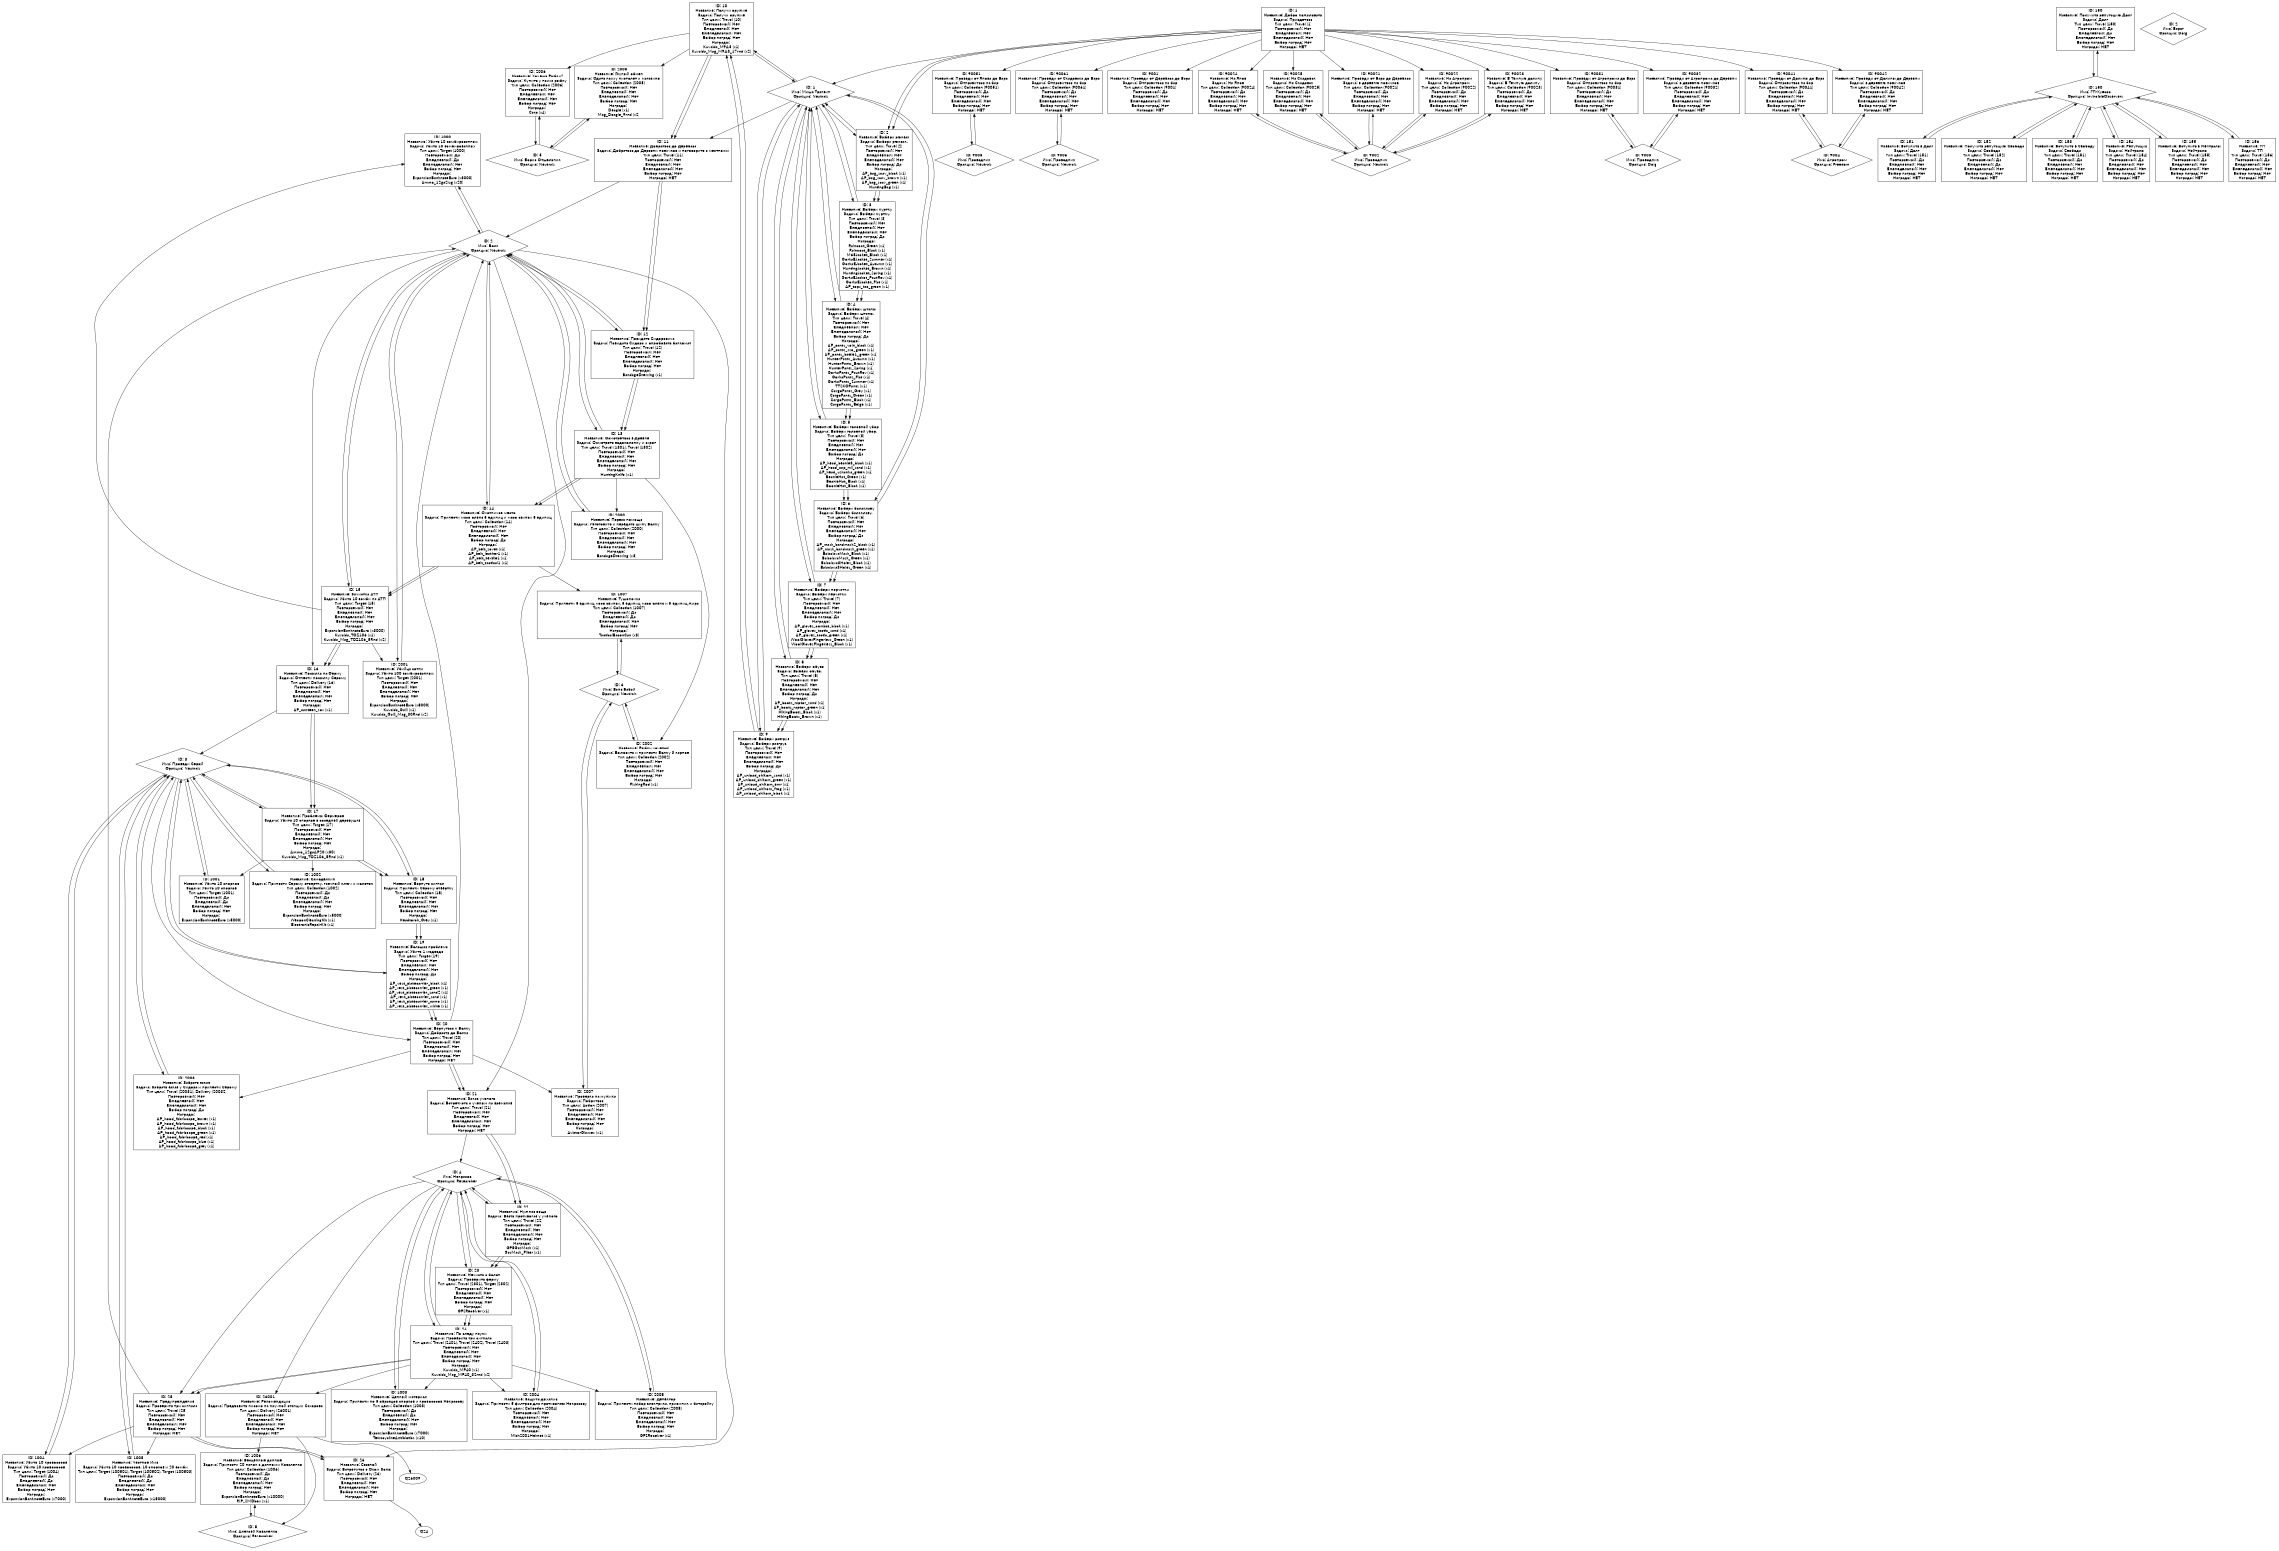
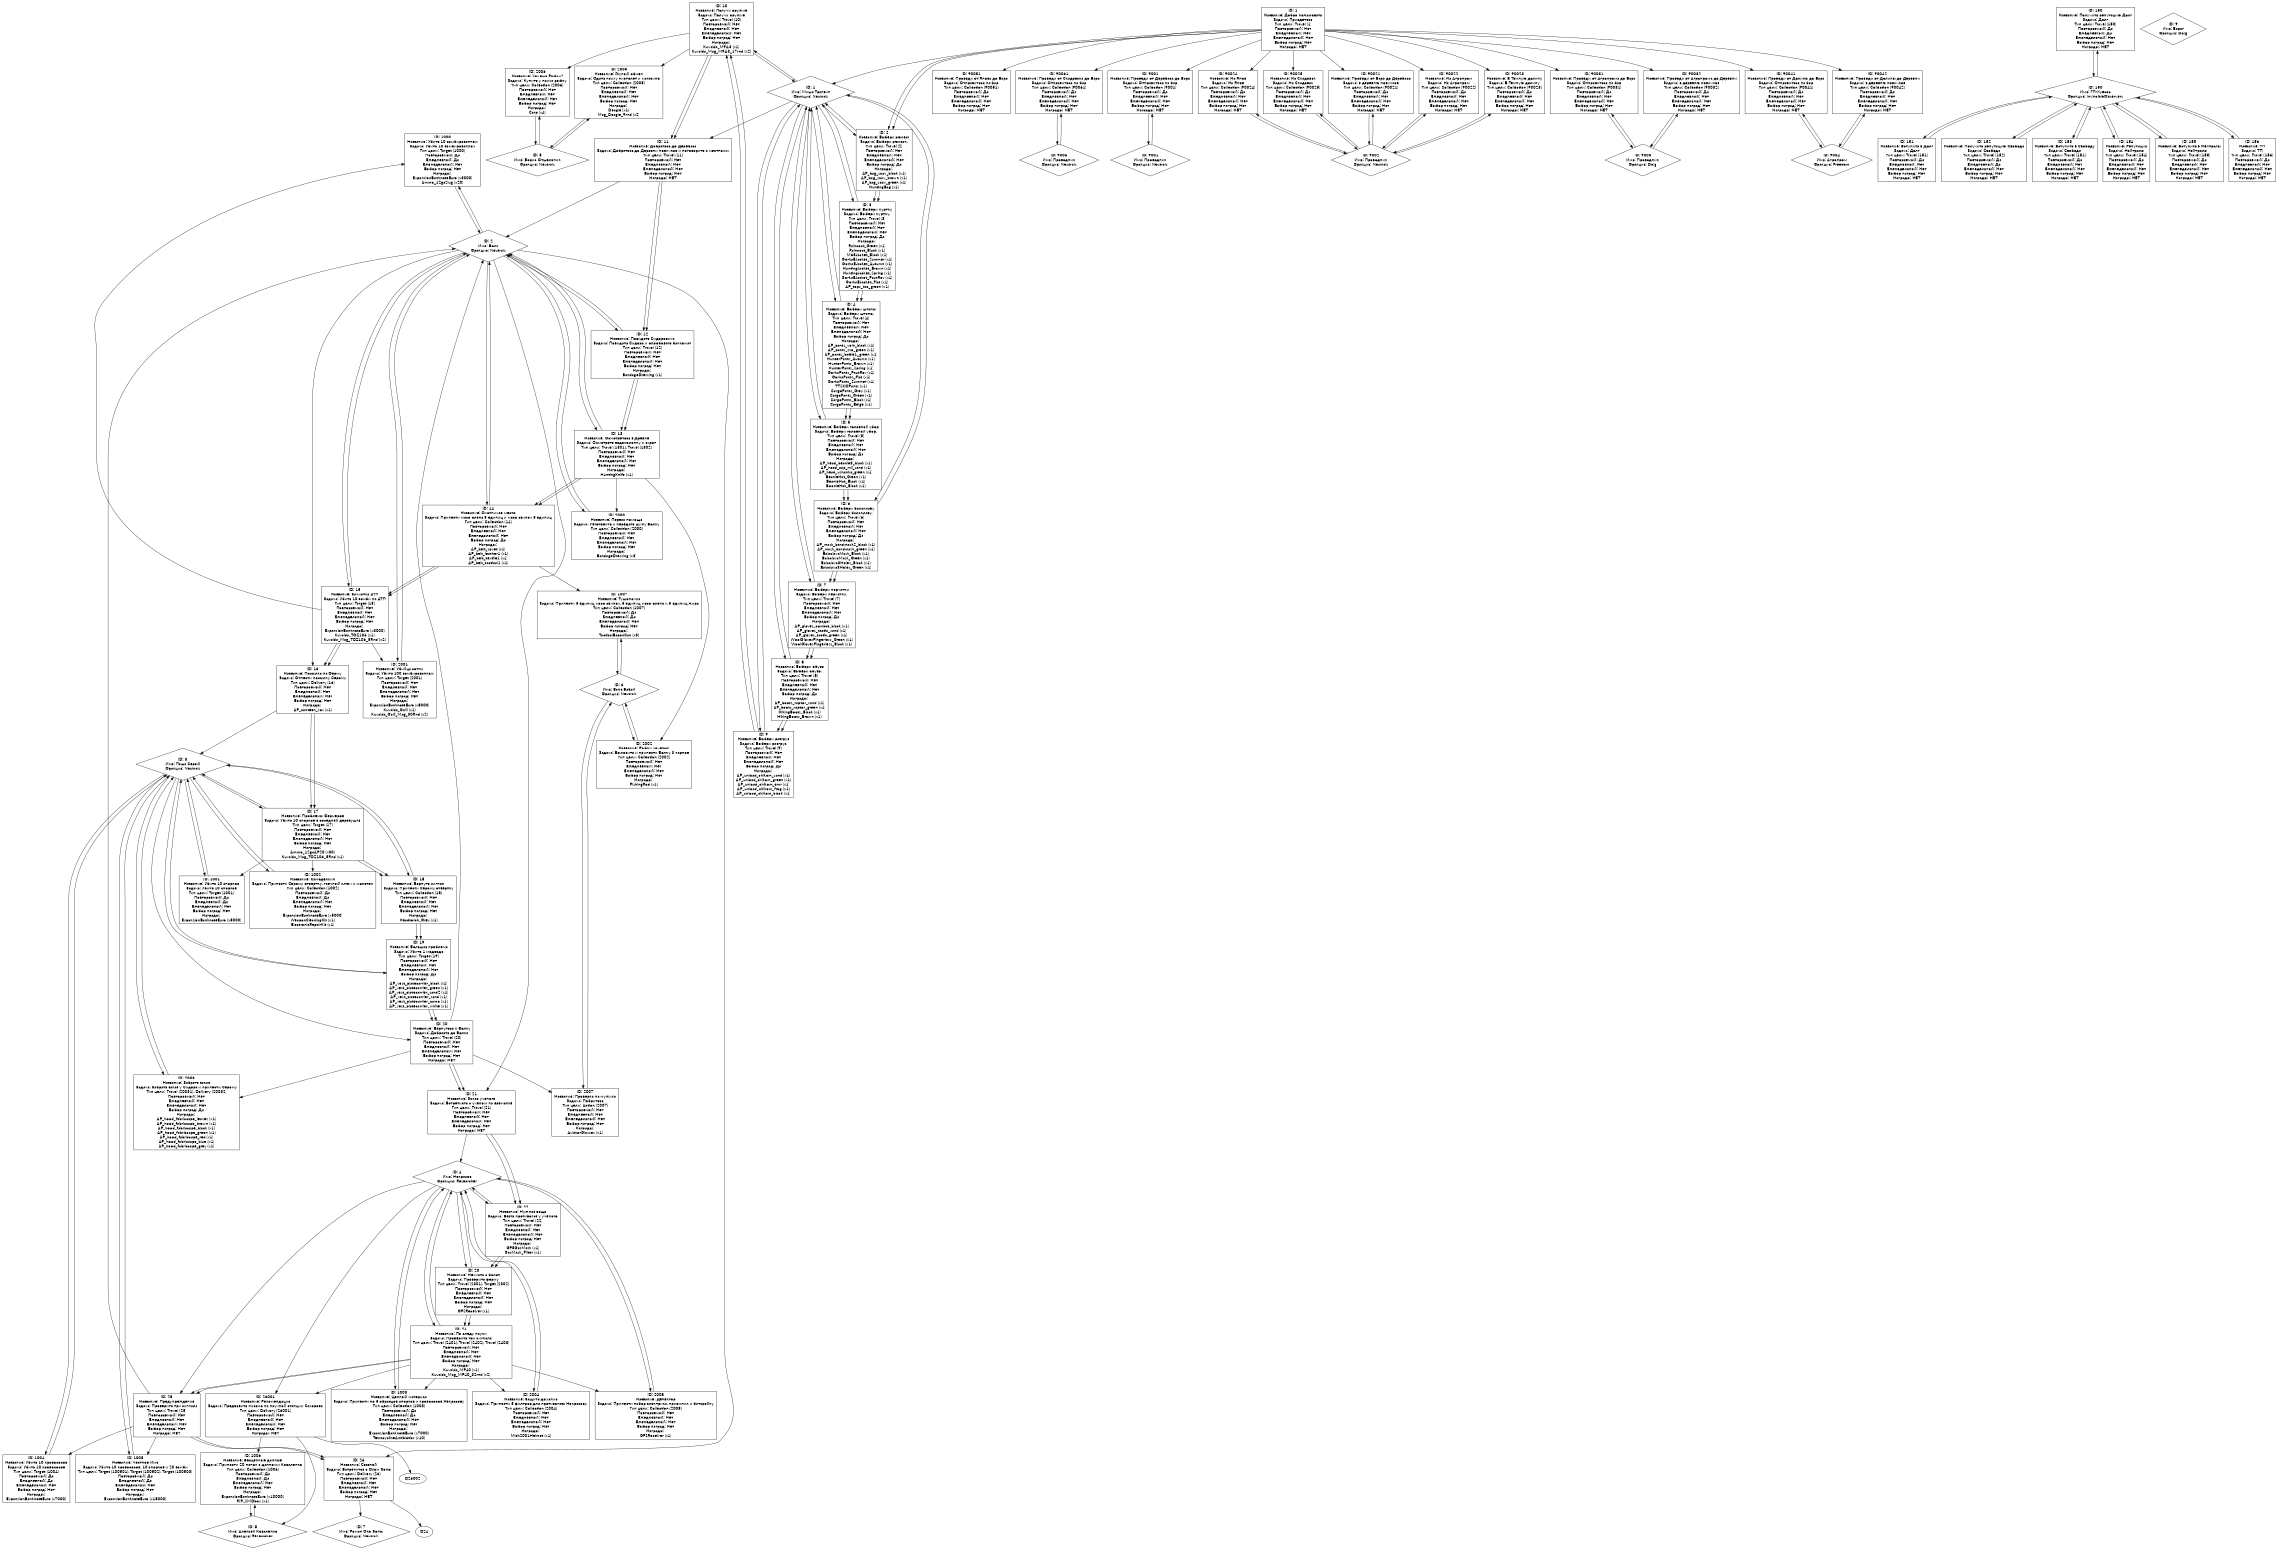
node "ID: 2 Имя: Варяг Фракция: Dolg": label "ID: 2 Имя: Варяг Фракция: Dolg" -> "ID: 9 Имя: Варяг Фракция: Dolg"
node "ID: 9005 Имя: Проводник Фракция: Neutrals": removed
node "ID: 9001 Имя: Проводник Фракция: Neutrals": added
node "ID: 3 Имя: Проведи Серый Фракция: Neutrals": label "ID: 3 Имя: Проведи Серый Фракция: Neutrals" -> "ID: 3 Имя: Паша Серый Фракция: Neutrals"
node "Q26009": label "Q26009" -> "Q26002"
node "ID: 7 Имя: Роман Око Зоны Фракция: Neutrals": added
